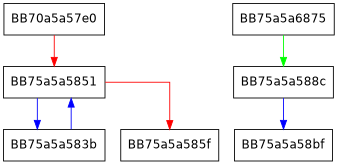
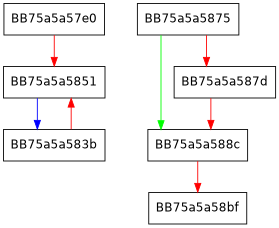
node "BB70a5a57e0": label "BB70a5a57e0" -> "BB75a5a57e0"
node "BB75a5a6875": label "BB75a5a6875" -> "BB75a5a5875"
node "BB75a5a587d": added
edge "BB75a5a588c" -> "BB75a5a58bf": color blue -> red
edge "BB75a5a583b" -> "BB75a5a5851": color blue -> red
node "BB75a5a585f": removed
